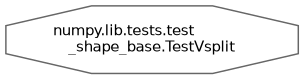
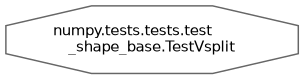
node "numpy.lib.tests.test _shape_base.TestVsplit": label "numpy.lib.tests.test _shape_base.TestVsplit" -> "numpy.tests.tests.test _shape_base.TestVsplit"
